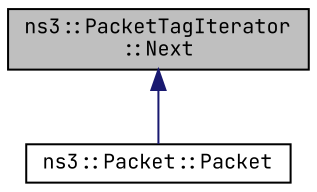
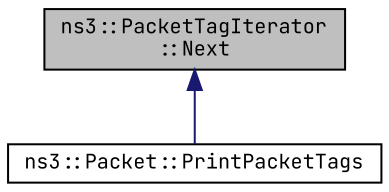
node "ns3::Packet::Packet": label "ns3::Packet::Packet" -> "ns3::Packet::PrintPacketTags"
